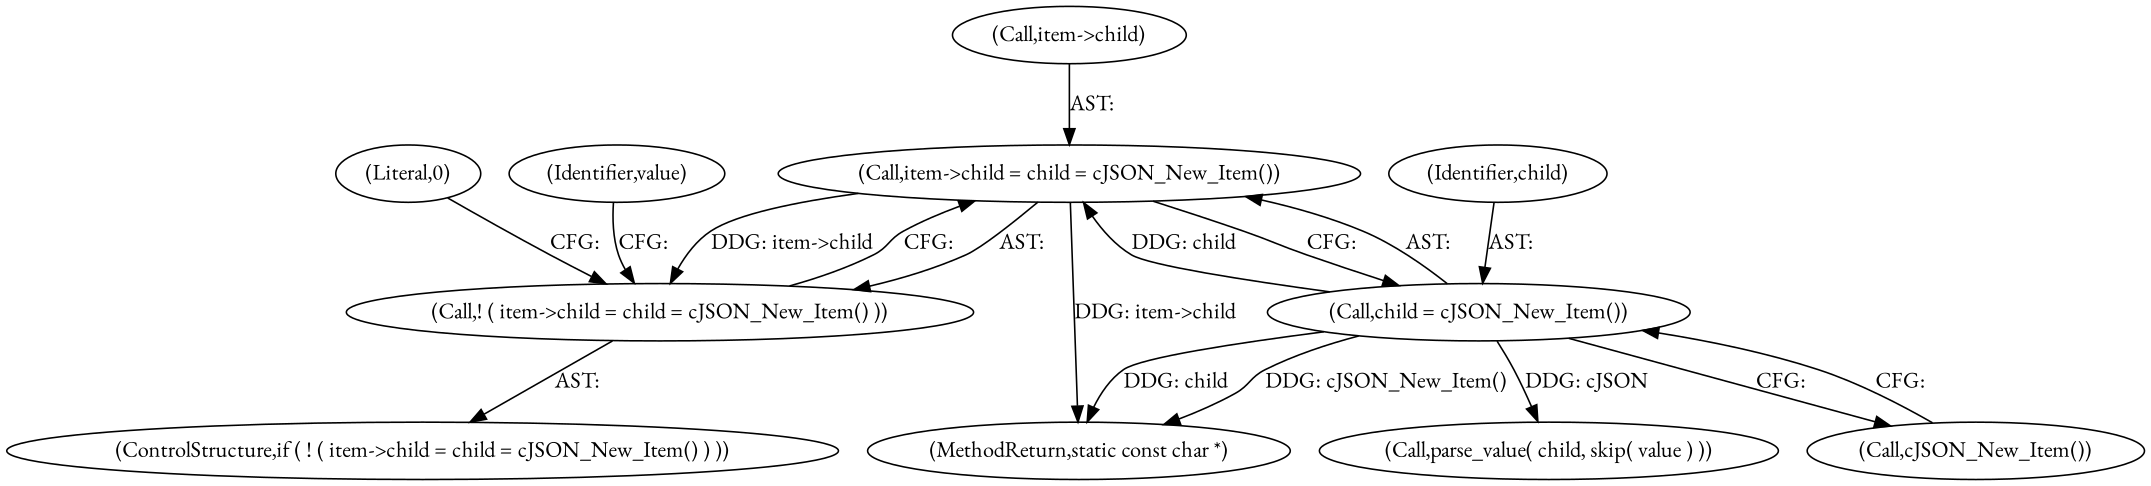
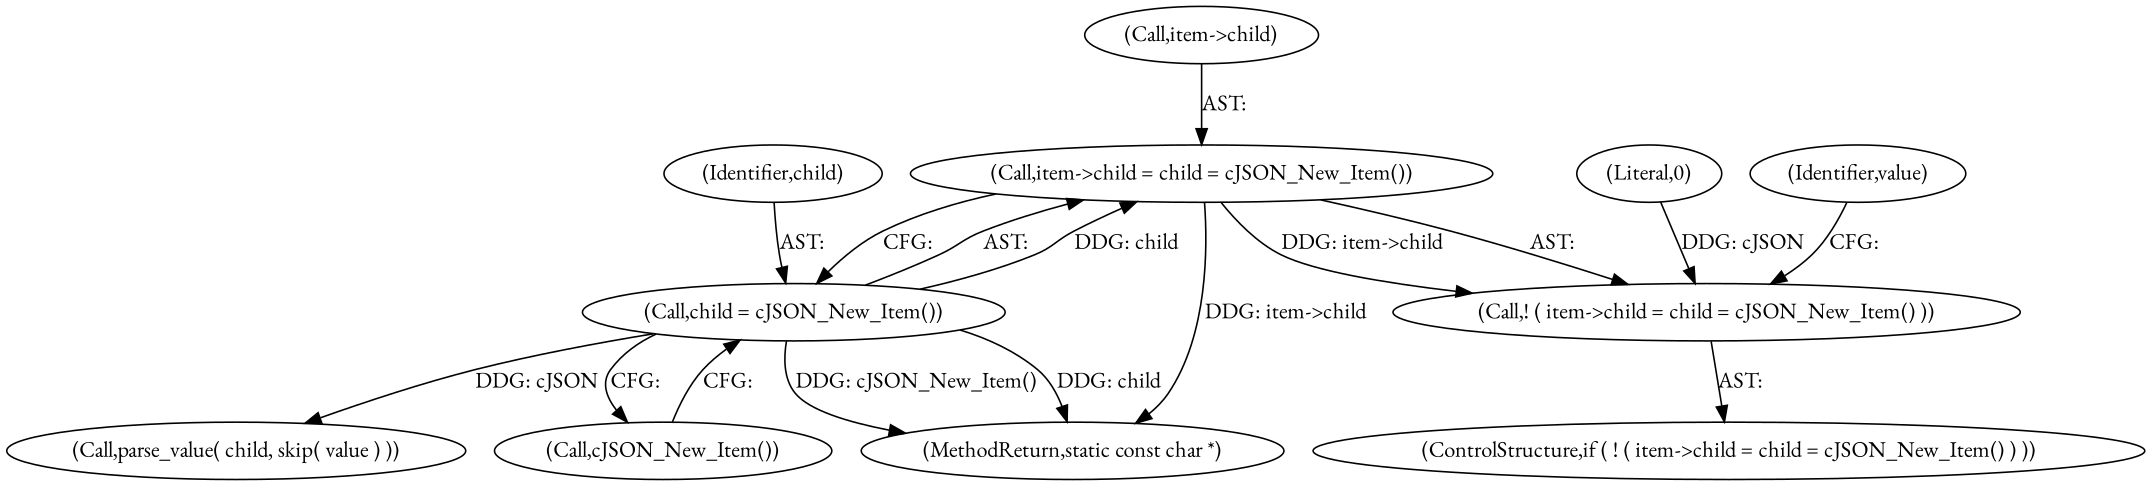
edge "(Literal,0)" -> "(Call,! ( item->child = child = cJSON_New_Item() ))": label "CFG: " -> "DDG: cJSON"
edge "(Call,! ( item->child = child = cJSON_New_Item() ))" -> "(Call,item->child = child = cJSON_New_Item())": removed, label "CFG:"
